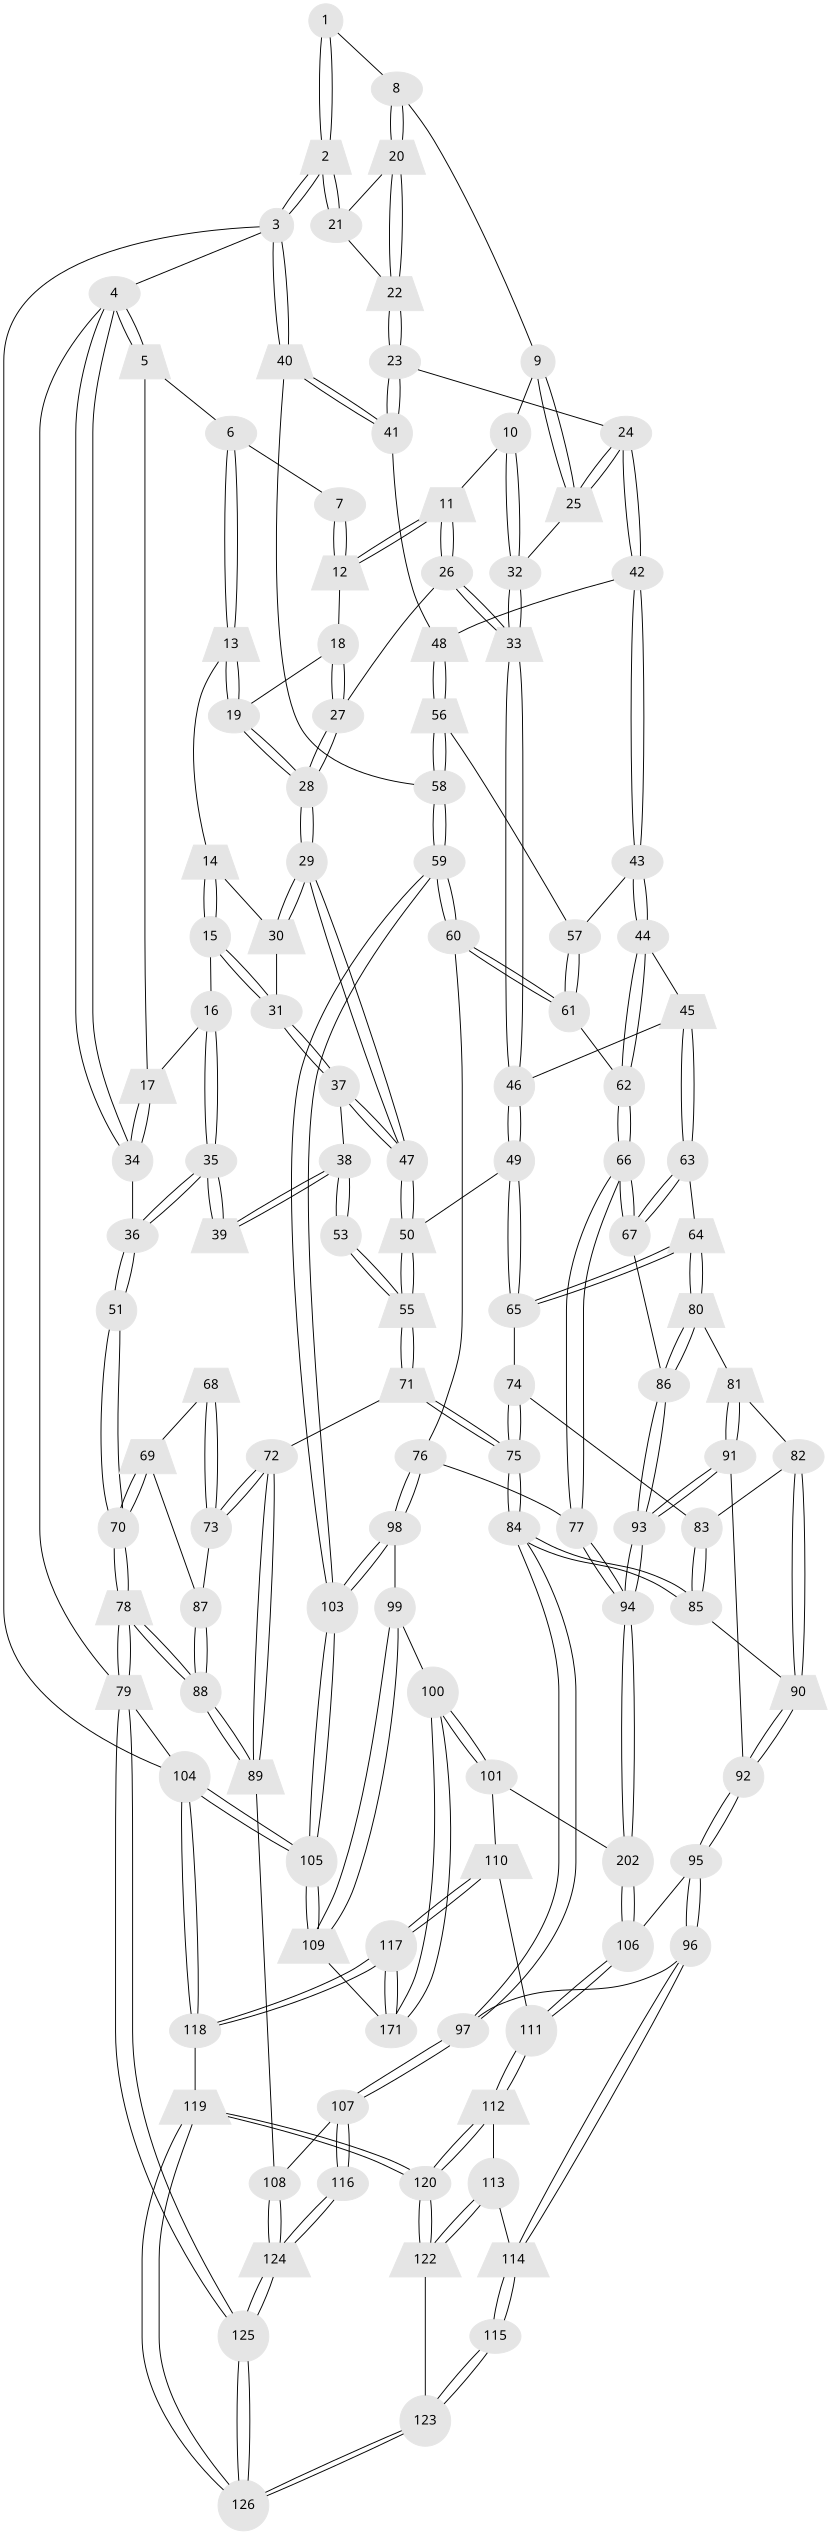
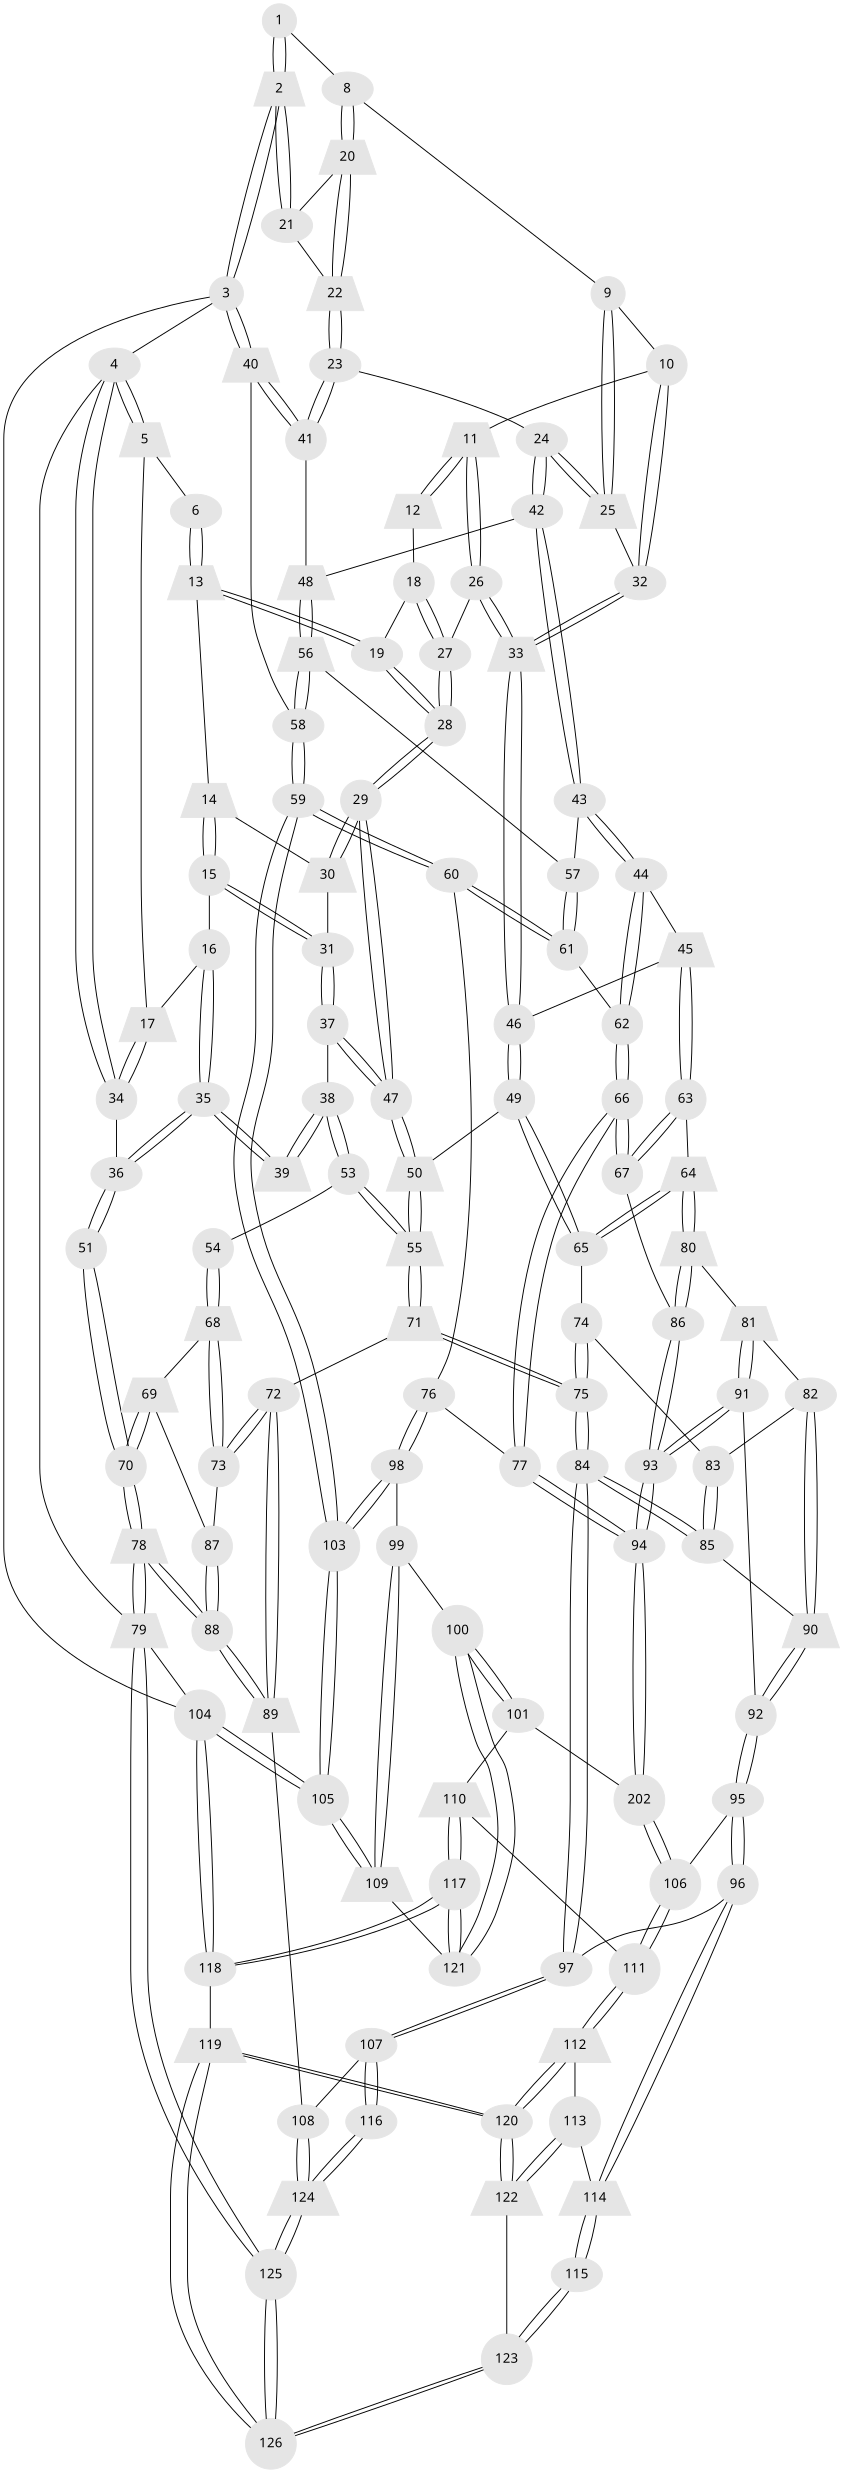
node "7": removed
node "54": added
node "171": label "171" -> "121"
